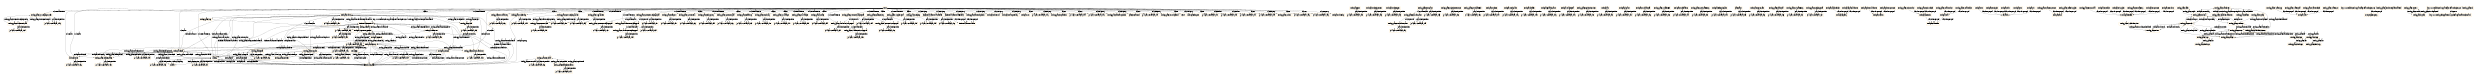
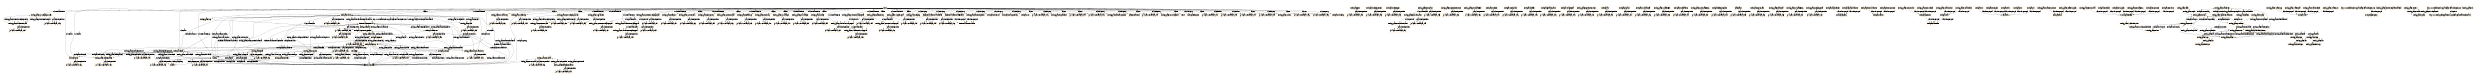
edge "ontologia:Trajectory" -> "ontologia:Vehicle": label "ontologia:Is_route_of" -> "ontologia:Identifier"
